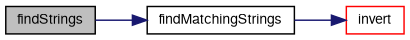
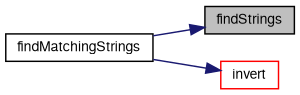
edge "findStrings" -> "findMatchingStrings": reversed
